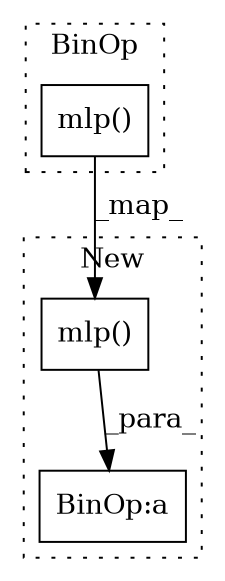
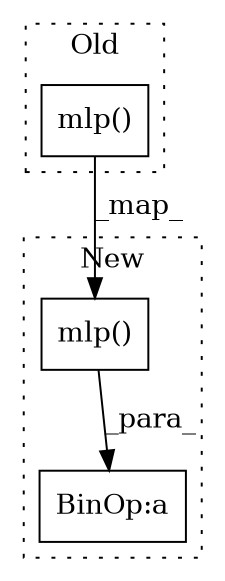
cluster "BinOp": label "BinOp" -> "Old"
